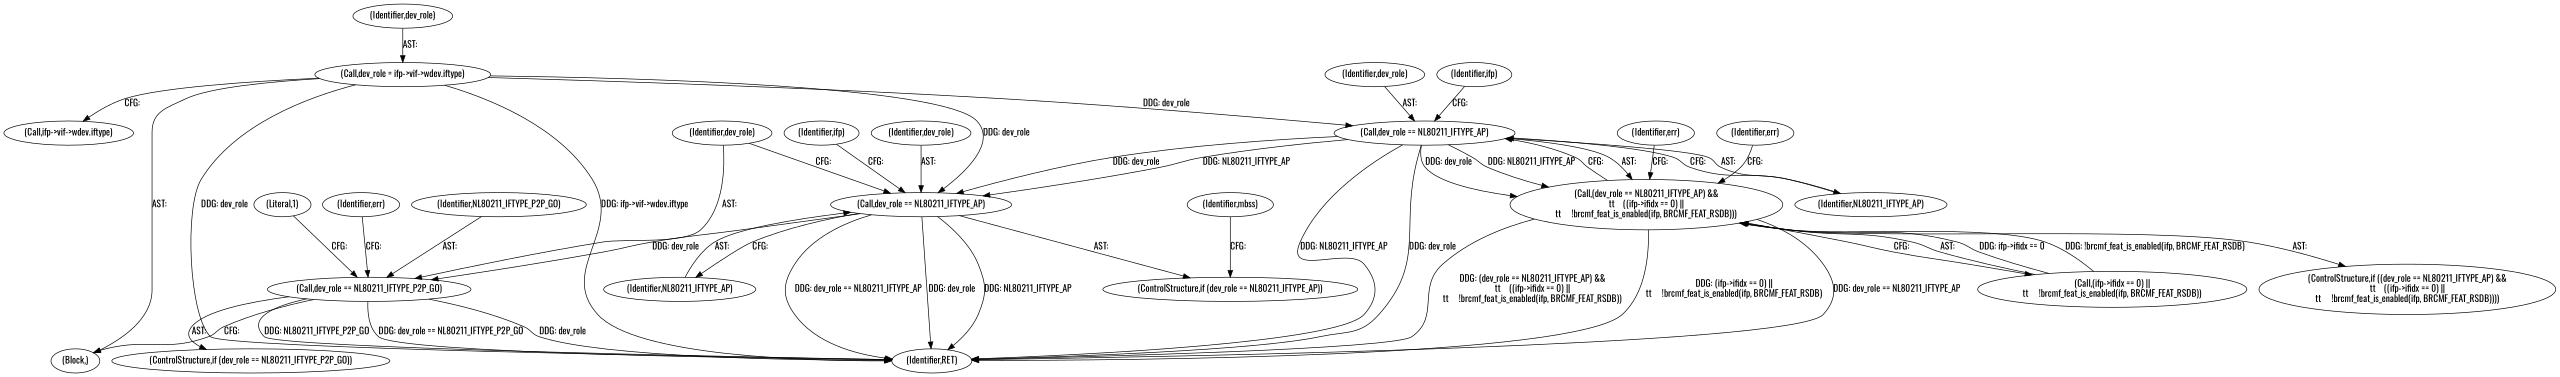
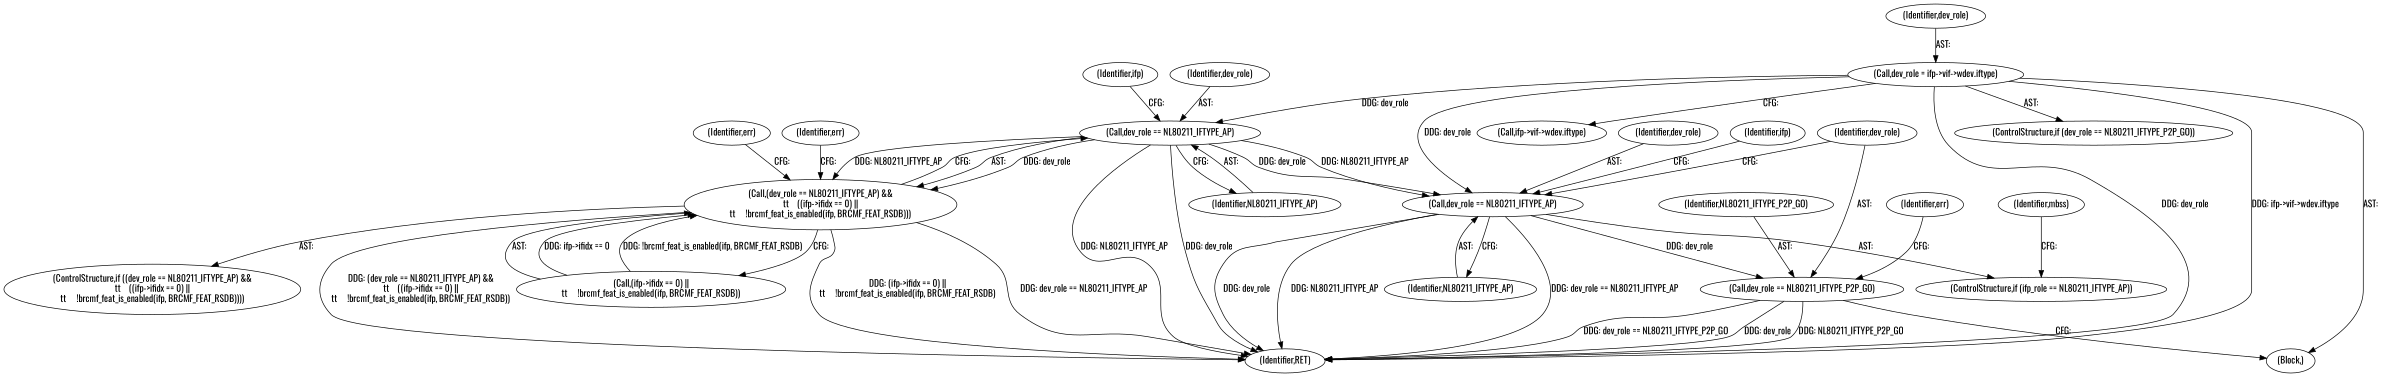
node "(Literal,1)": removed
node "(ControlStructure,if (dev_role == NL80211_IFTYPE_AP))": label "(ControlStructure,if (dev_role == NL80211_IFTYPE_AP))" -> "(ControlStructure,if (ifp_role == NL80211_IFTYPE_AP))"
edge "(Call,dev_role == NL80211_IFTYPE_P2P_GO)" -> "(ControlStructure,if (dev_role == NL80211_IFTYPE_P2P_GO))": now "(Call,dev_role = ifp->vif->wdev.iftype)" -> "(ControlStructure,if (dev_role == NL80211_IFTYPE_P2P_GO))"
